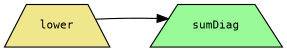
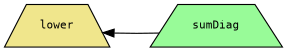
edge "lower" -> "sumDiag": reversed
